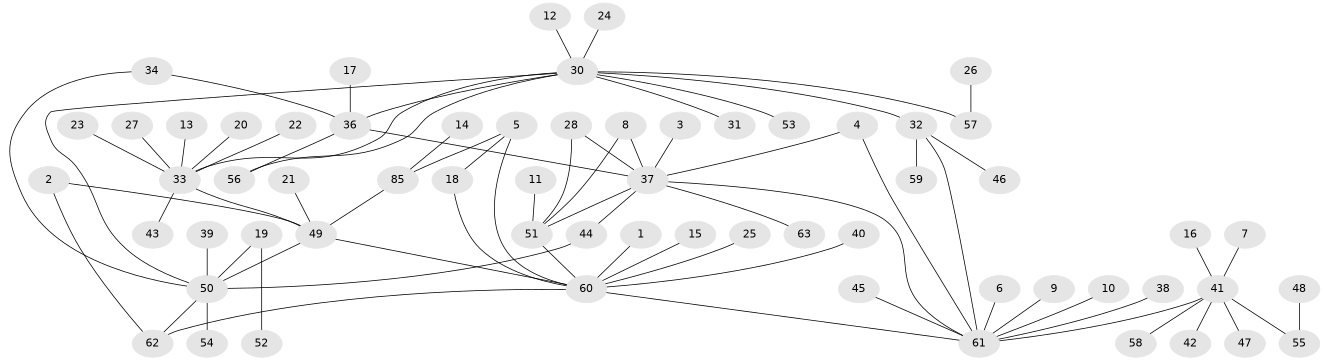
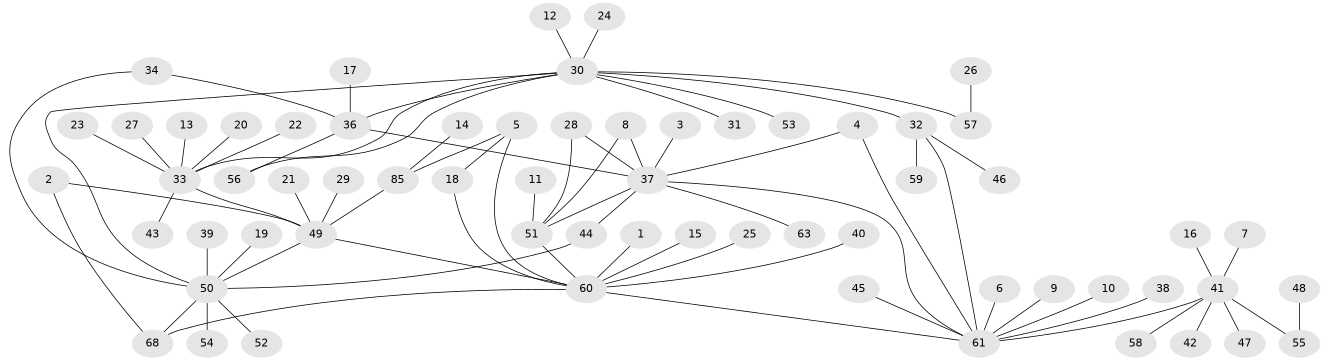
node "29": added
edge "19" -- "52": now "50" -- "52"
node "62": label "62" -> "68"
